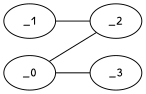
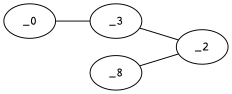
node "_1": label "_1" -> "_8"
edge "_2" -- "_0": now "_2" -- "_3"
